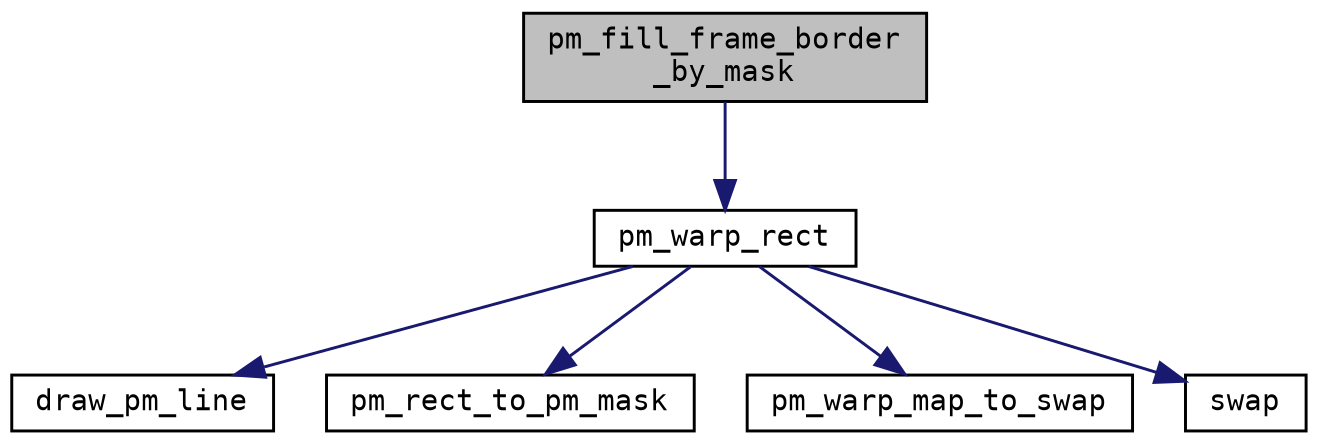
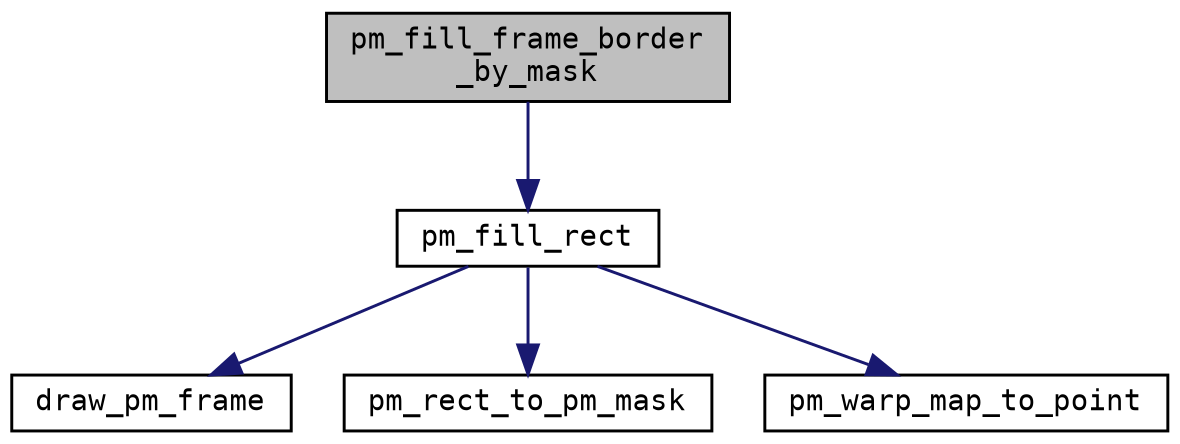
node "pm_warp_rect": label "pm_warp_rect" -> "pm_fill_rect"
node "draw_pm_line": label "draw_pm_line" -> "draw_pm_frame"
node "pm_warp_map_to_swap": label "pm_warp_map_to_swap" -> "pm_warp_map_to_point"
node "swap": removed
